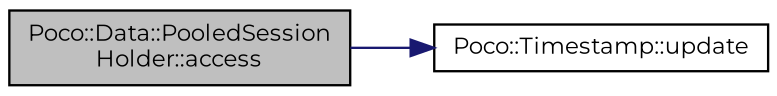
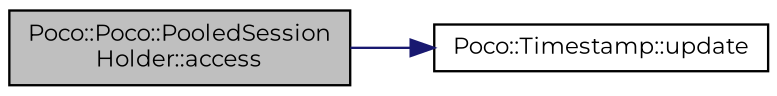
node "Poco::Data::PooledSession Holder::access": label "Poco::Data::PooledSession Holder::access" -> "Poco::Poco::PooledSession Holder::access"
